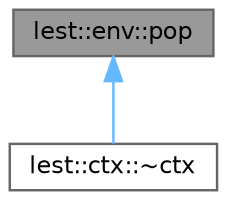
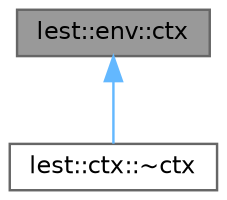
node "lest::env::pop": label "lest::env::pop" -> "lest::env::ctx"
